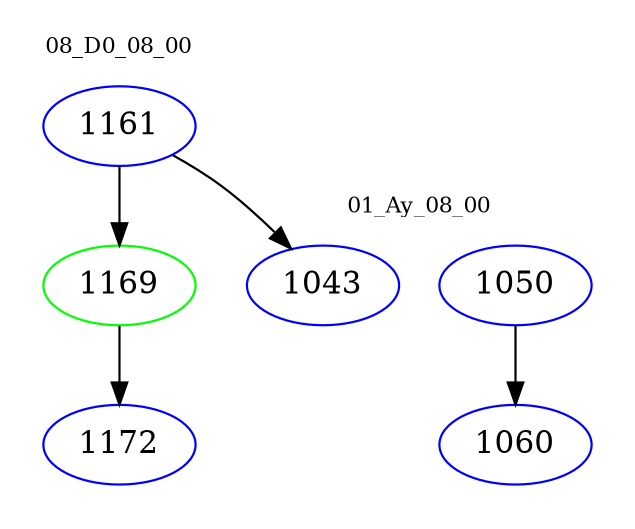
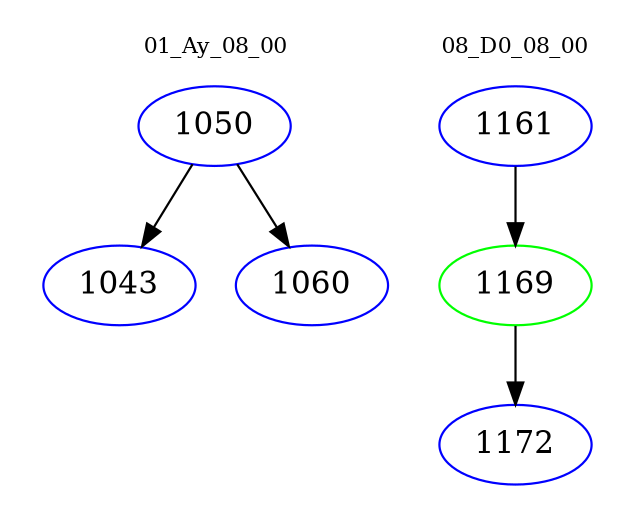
edge "1161" -> "1043": now "1050" -> "1043"
